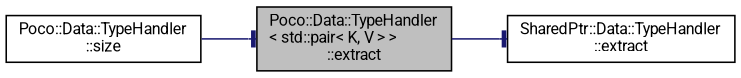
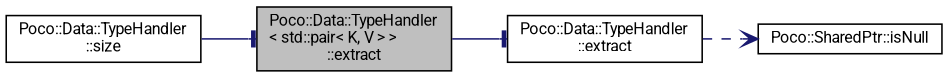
node "SharedPtr::Data::TypeHandler ::extract": label "SharedPtr::Data::TypeHandler ::extract" -> "Poco::Data::TypeHandler ::extract"
node "Poco::SharedPtr::isNull": added
